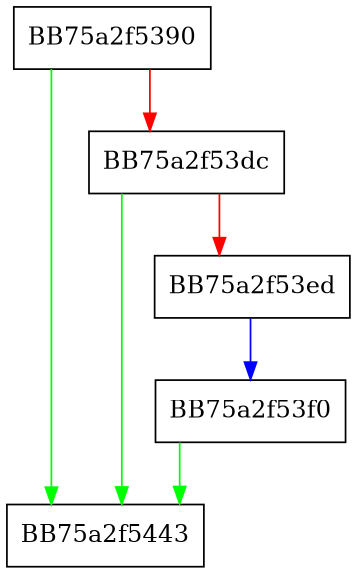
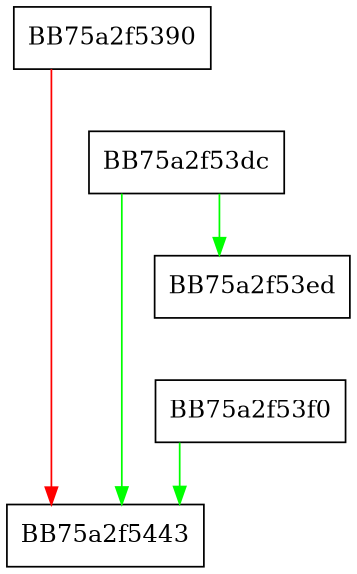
edge "BB75a2f5390" -> "BB75a2f53dc": removed
edge "BB75a2f53dc" -> "BB75a2f53ed": color red -> green
edge "BB75a2f5390" -> "BB75a2f5443": color green -> red
edge "BB75a2f53ed" -> "BB75a2f53f0": removed
